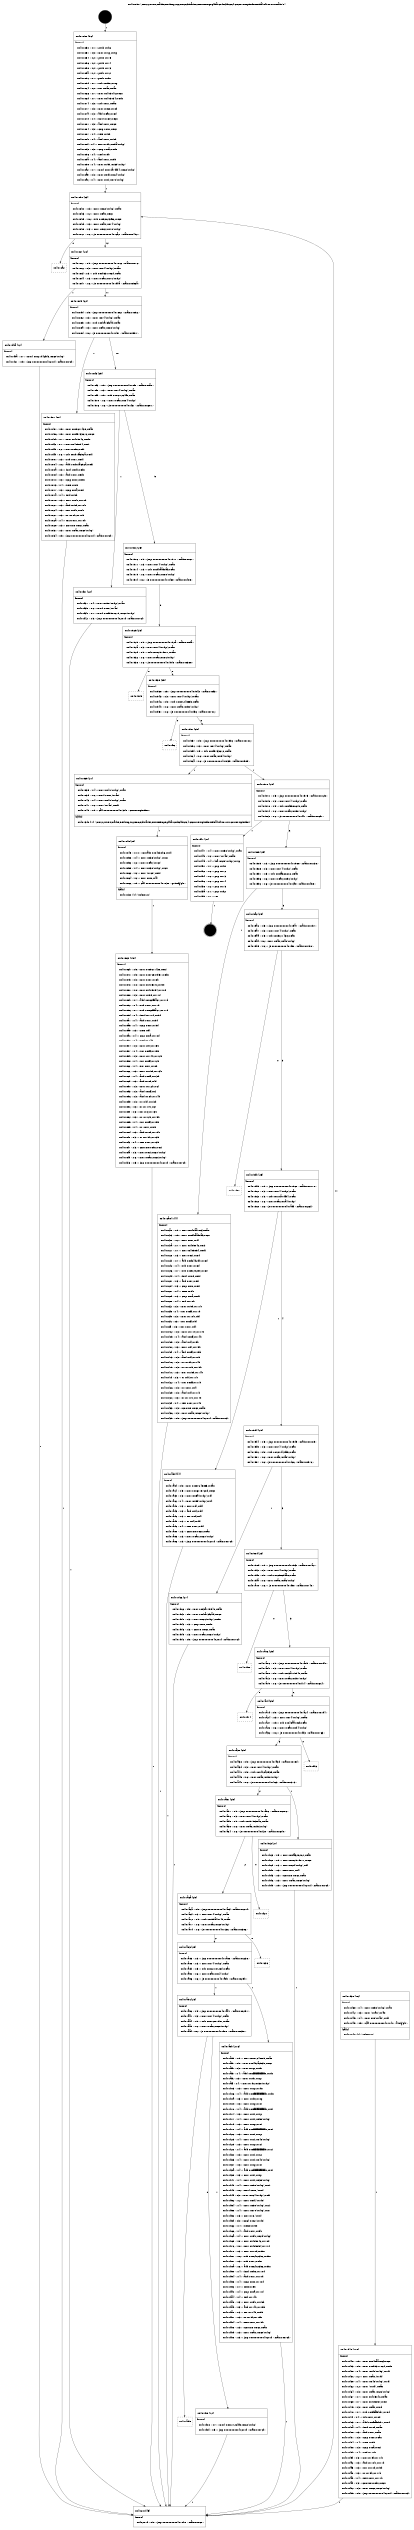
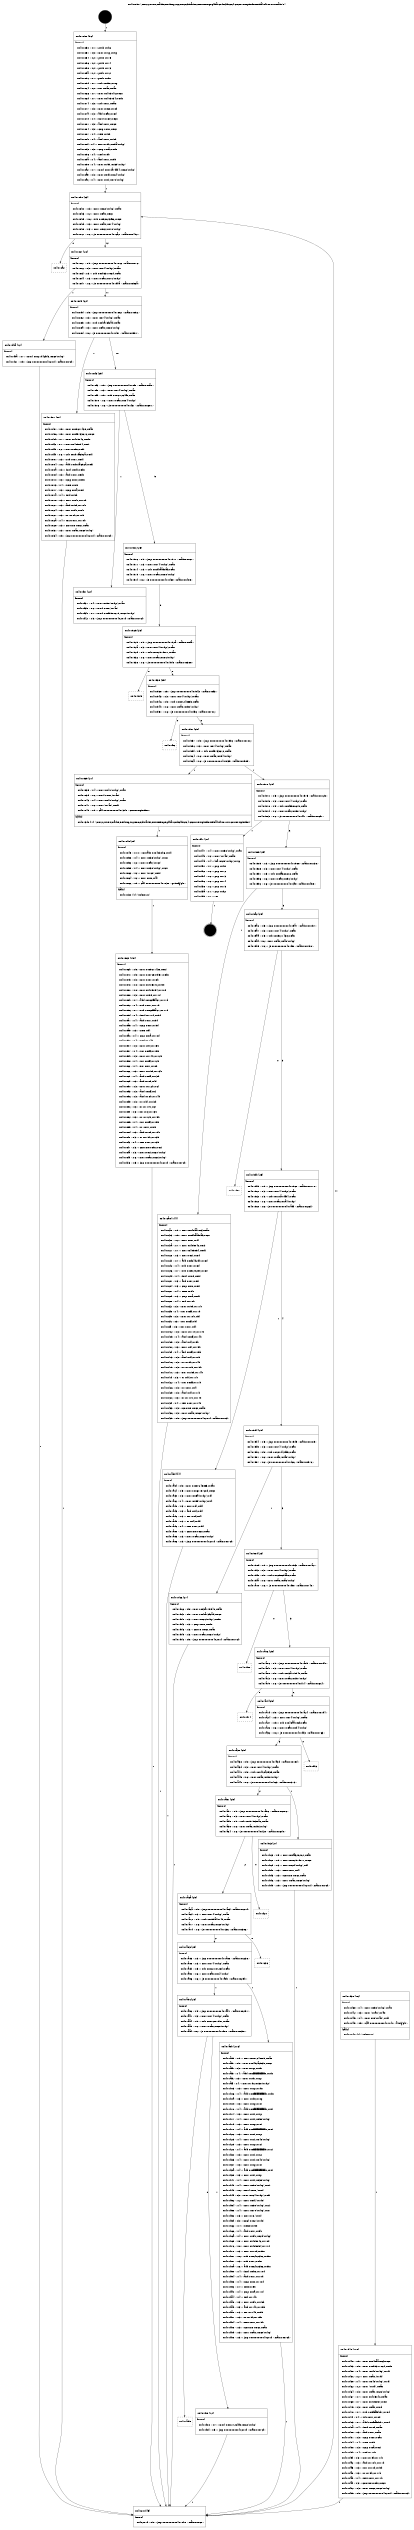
edge "0x401f31 [22]" -> "0x40201f [5]": removed, label "1"
